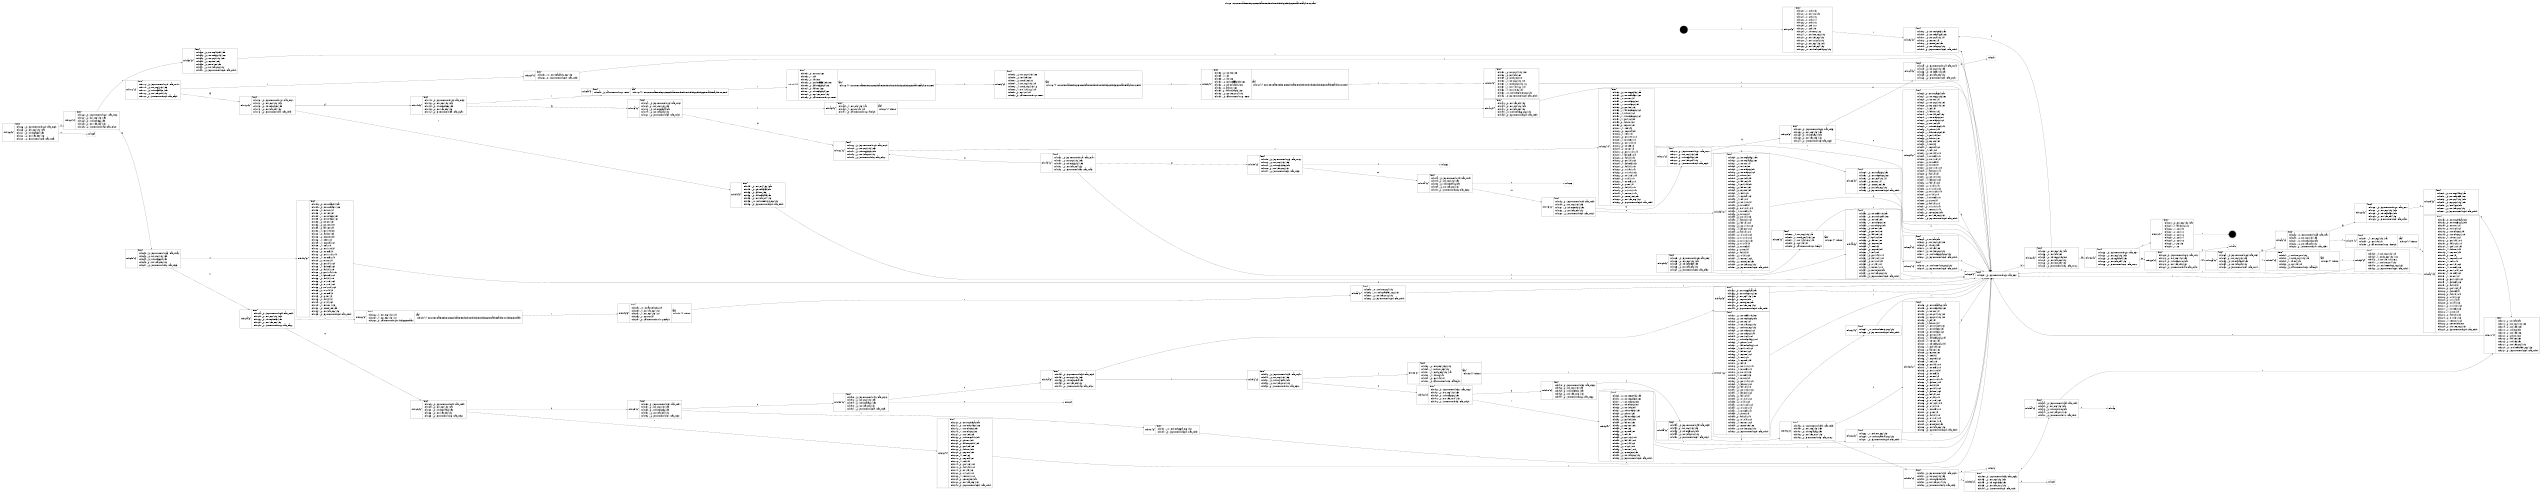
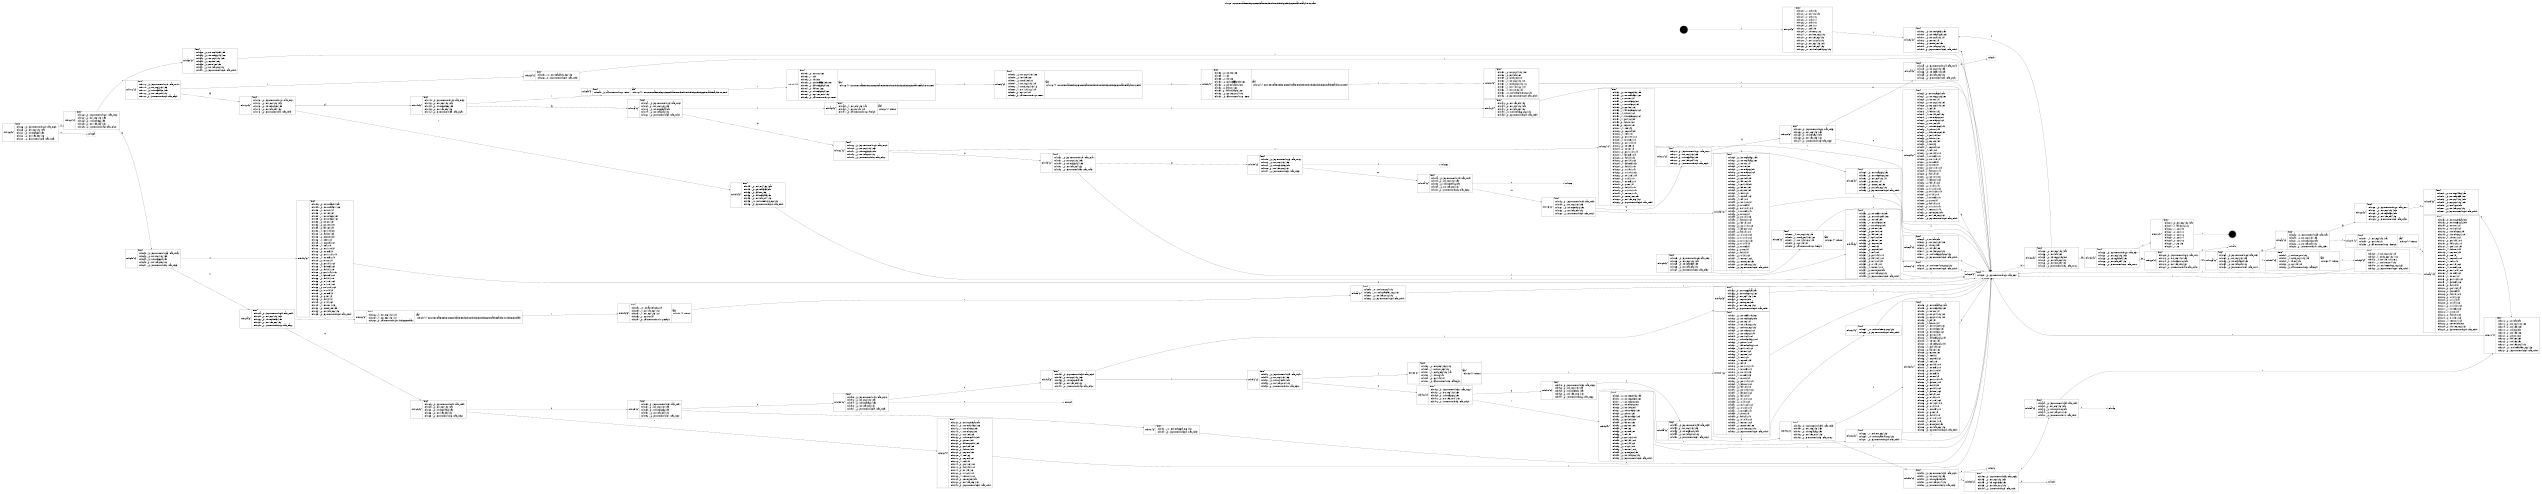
edge "0x4017a2 [28]" -> "0x401786 [28]": reversed
